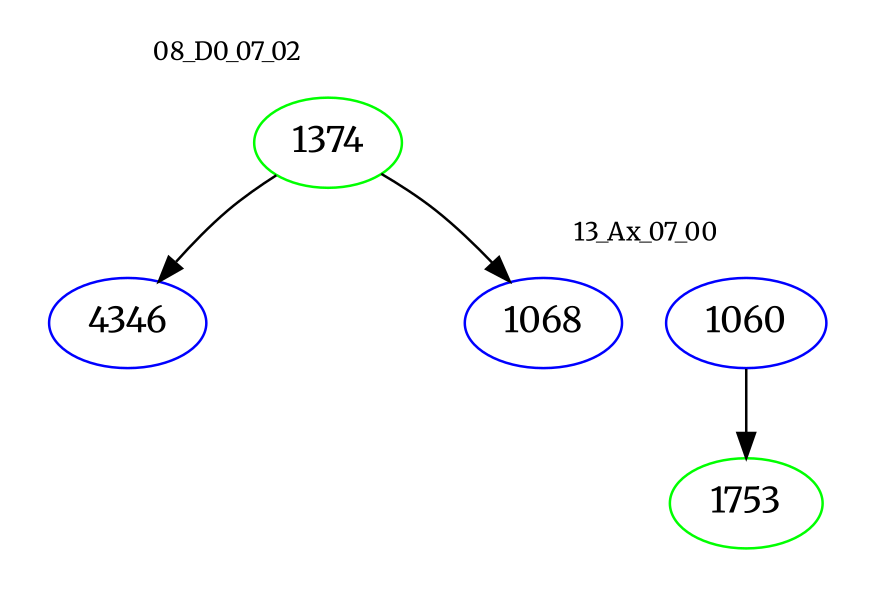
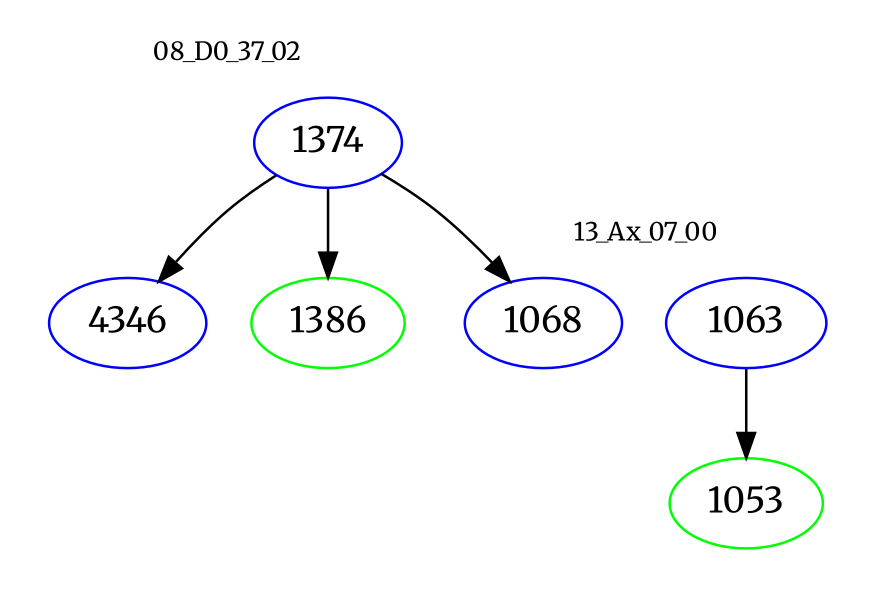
cluster "08_D0_07_02": label "08_D0_07_02" -> "08_D0_37_02"
node "1374": color green -> blue
node "1386": added
node "1060": label "1060" -> "1063"
node "1753": label "1753" -> "1053"
